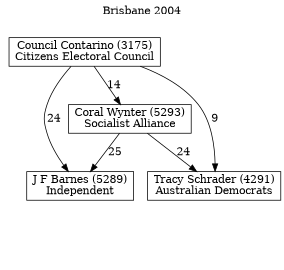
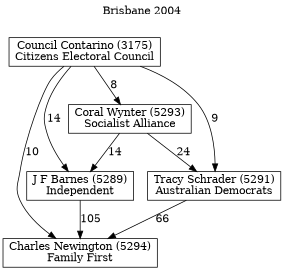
edge "Council Contarino (3175) Citizens Electoral Council" -> "Coral Wynter (5293) Socialist Alliance": label "14" -> "8"
edge "Council Contarino (3175) Citizens Electoral Council" -> "J F Barnes (5289) Independent": label "24" -> "14"
edge "Coral Wynter (5293) Socialist Alliance" -> "J F Barnes (5289) Independent": label "25" -> "14"
node "Tracy Schrader (4291) Australian Democrats": label "Tracy Schrader (4291) Australian Democrats" -> "Tracy Schrader (5291) Australian Democrats"
node "Charles Newington (5294) Family First": added
